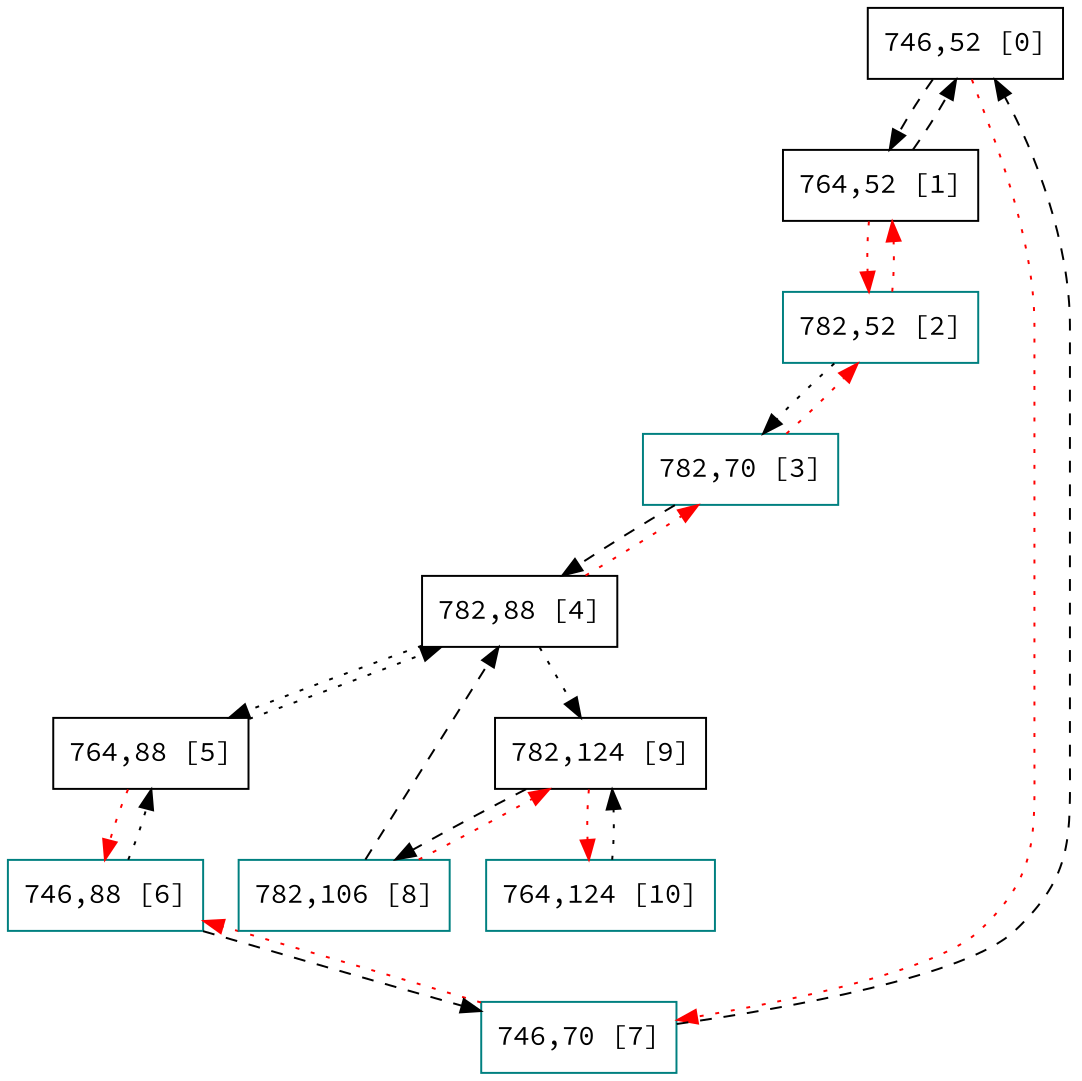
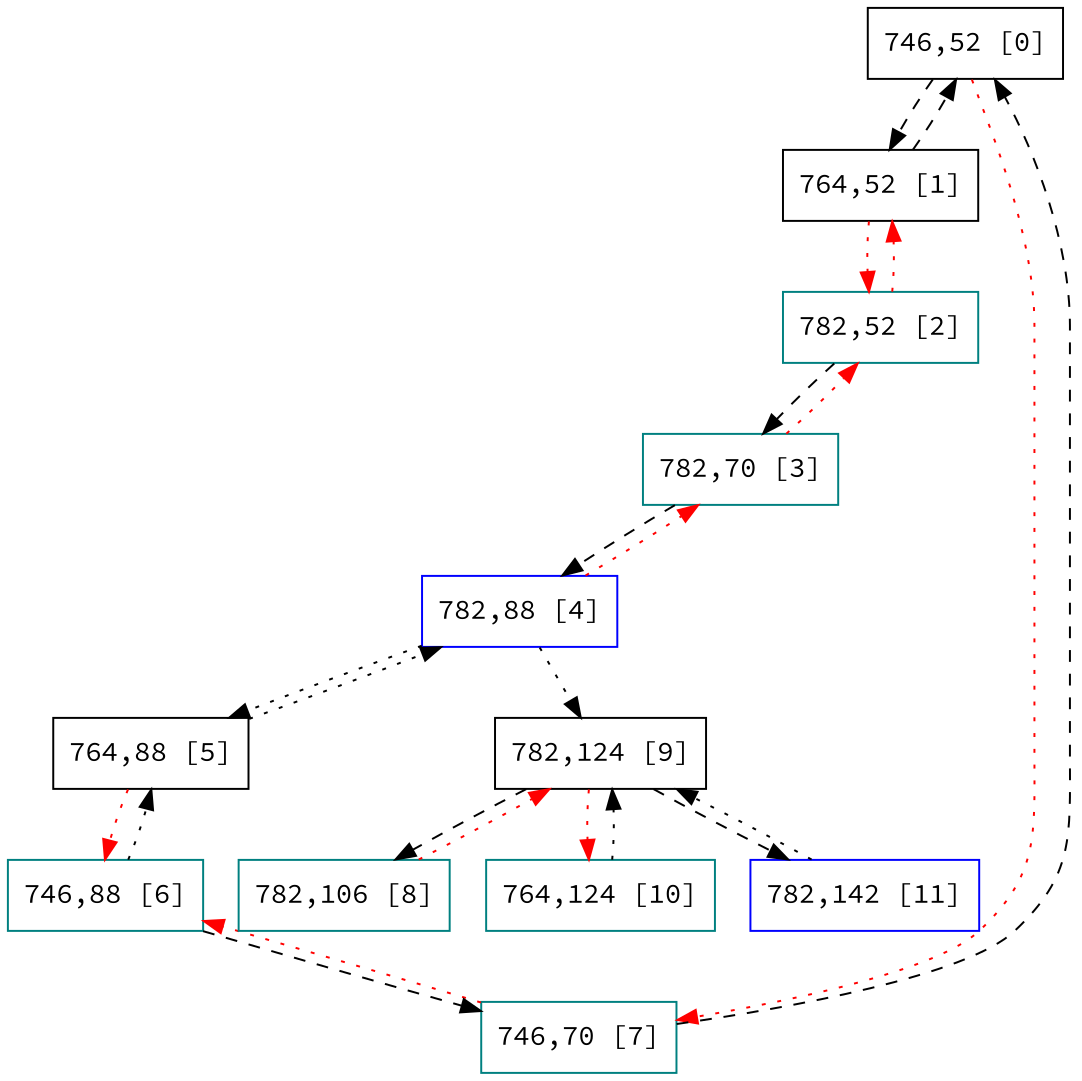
edge "782,52 [2]" -> "782,70 [3]": style dotted -> dashed
node "782,88 [4]": color black -> blue
edge "782,106 [8]" -> "782,88 [4]": removed
node "782,142 [11]": added
